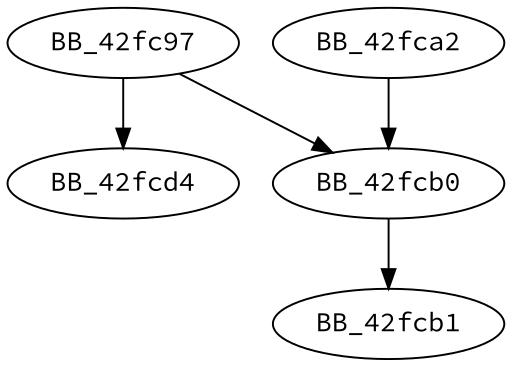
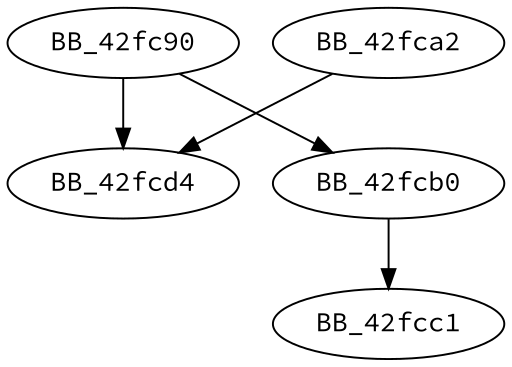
node "BB_42fc97": label "BB_42fc97" -> "BB_42fc90"
edge "BB_42fca2" -> "BB_42fcb0": now "BB_42fca2" -> "BB_42fcd4"
node "BB_42fcb1": label "BB_42fcb1" -> "BB_42fcc1"
